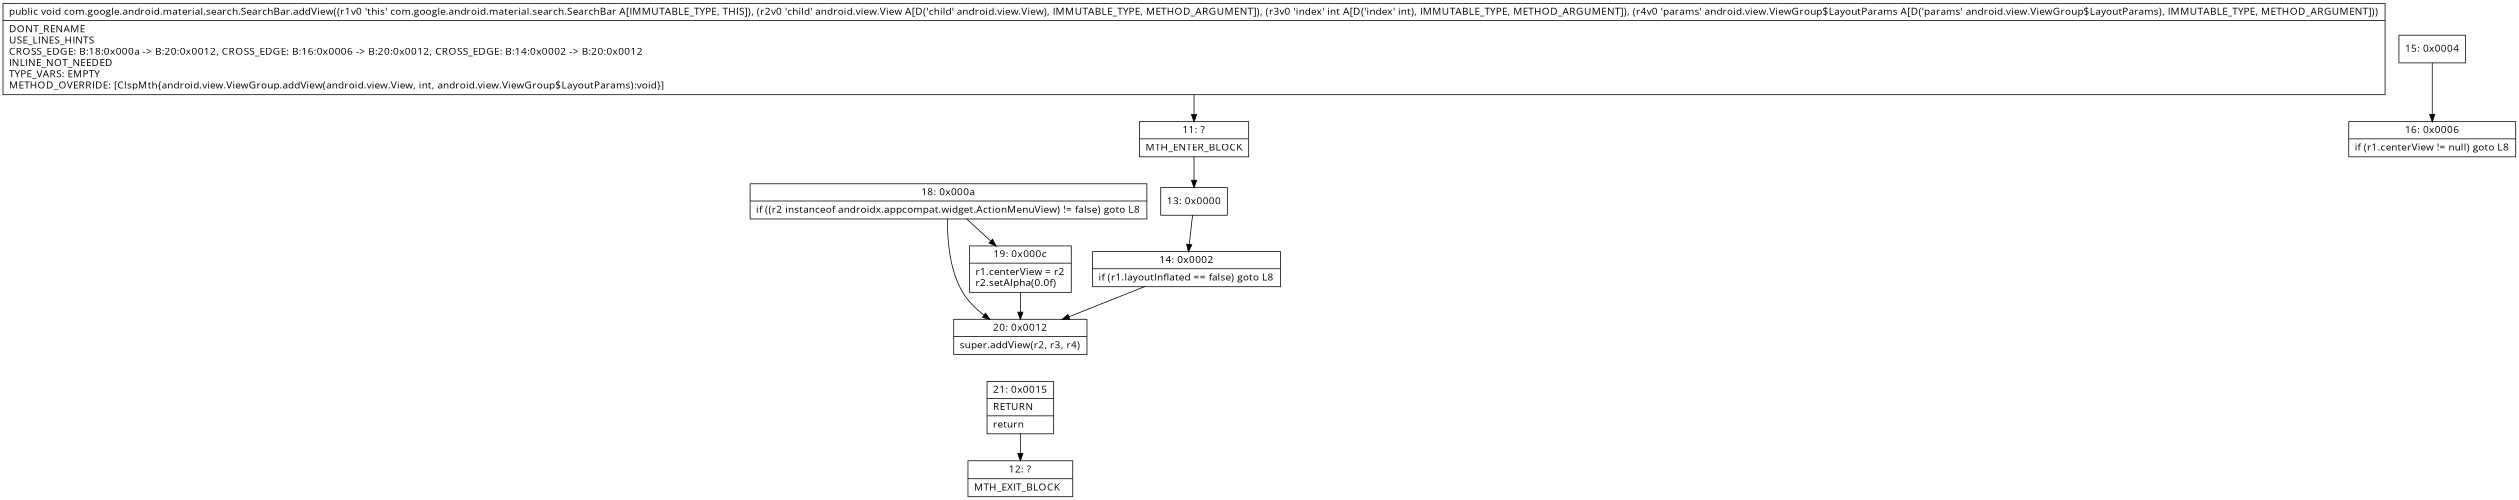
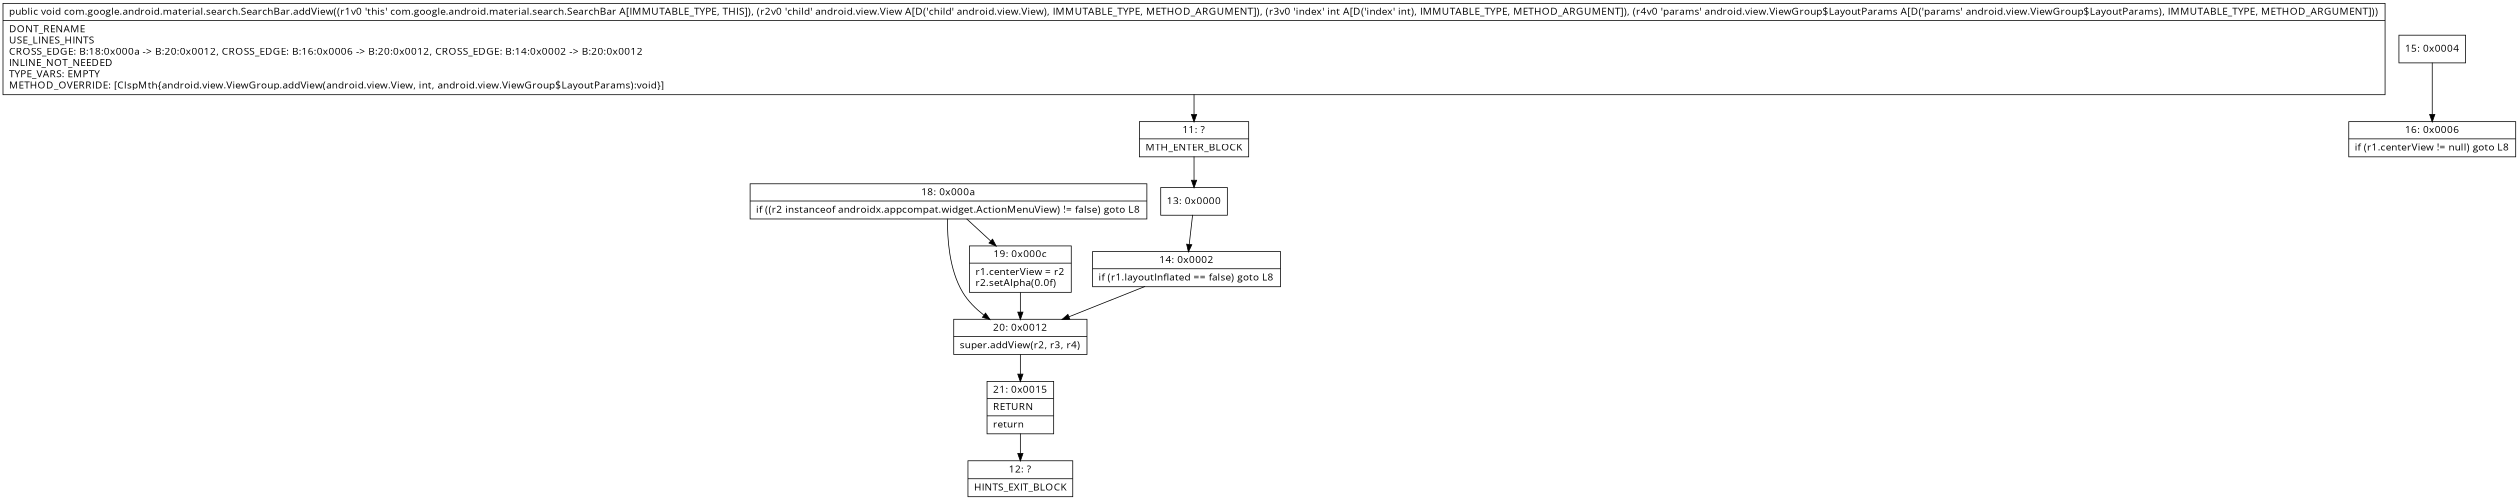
edge "20: 0x0012" -> "21: 0x0015": added
node "12: ?": text "MTH_EXIT_BLOCK" -> "HINTS_EXIT_BLOCK"
